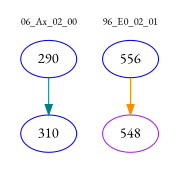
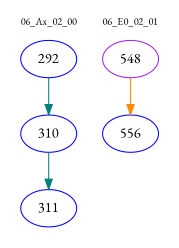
cluster "96_E0_02_01": label "96_E0_02_01" -> "06_E0_02_01"
node "290": label "290" -> "292"
edge "556" -> "548": reversed
node "311": added
